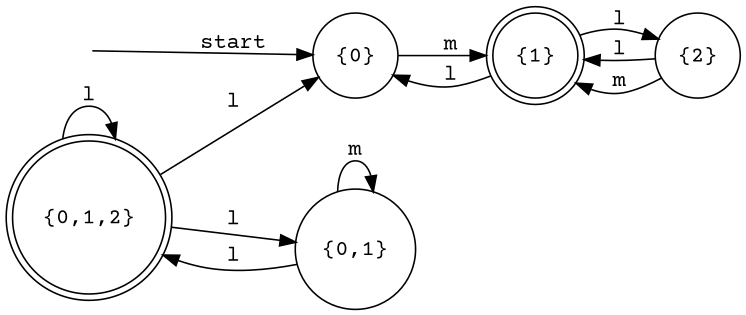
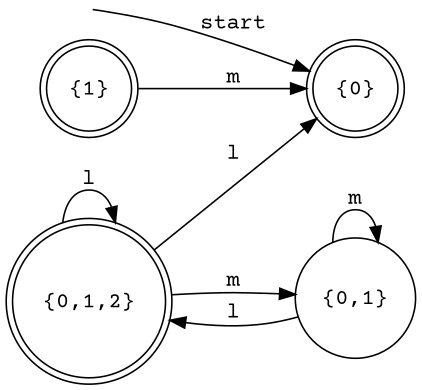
node "{0}": shape circle -> doublecircle
edge "{0}" -> "{1}": removed, label "m"
node "{2}": removed
edge "{1}" -> "{0}": label "l" -> "m"
edge "{0,1,2}" -> "{0,1}": label "l" -> "m"
